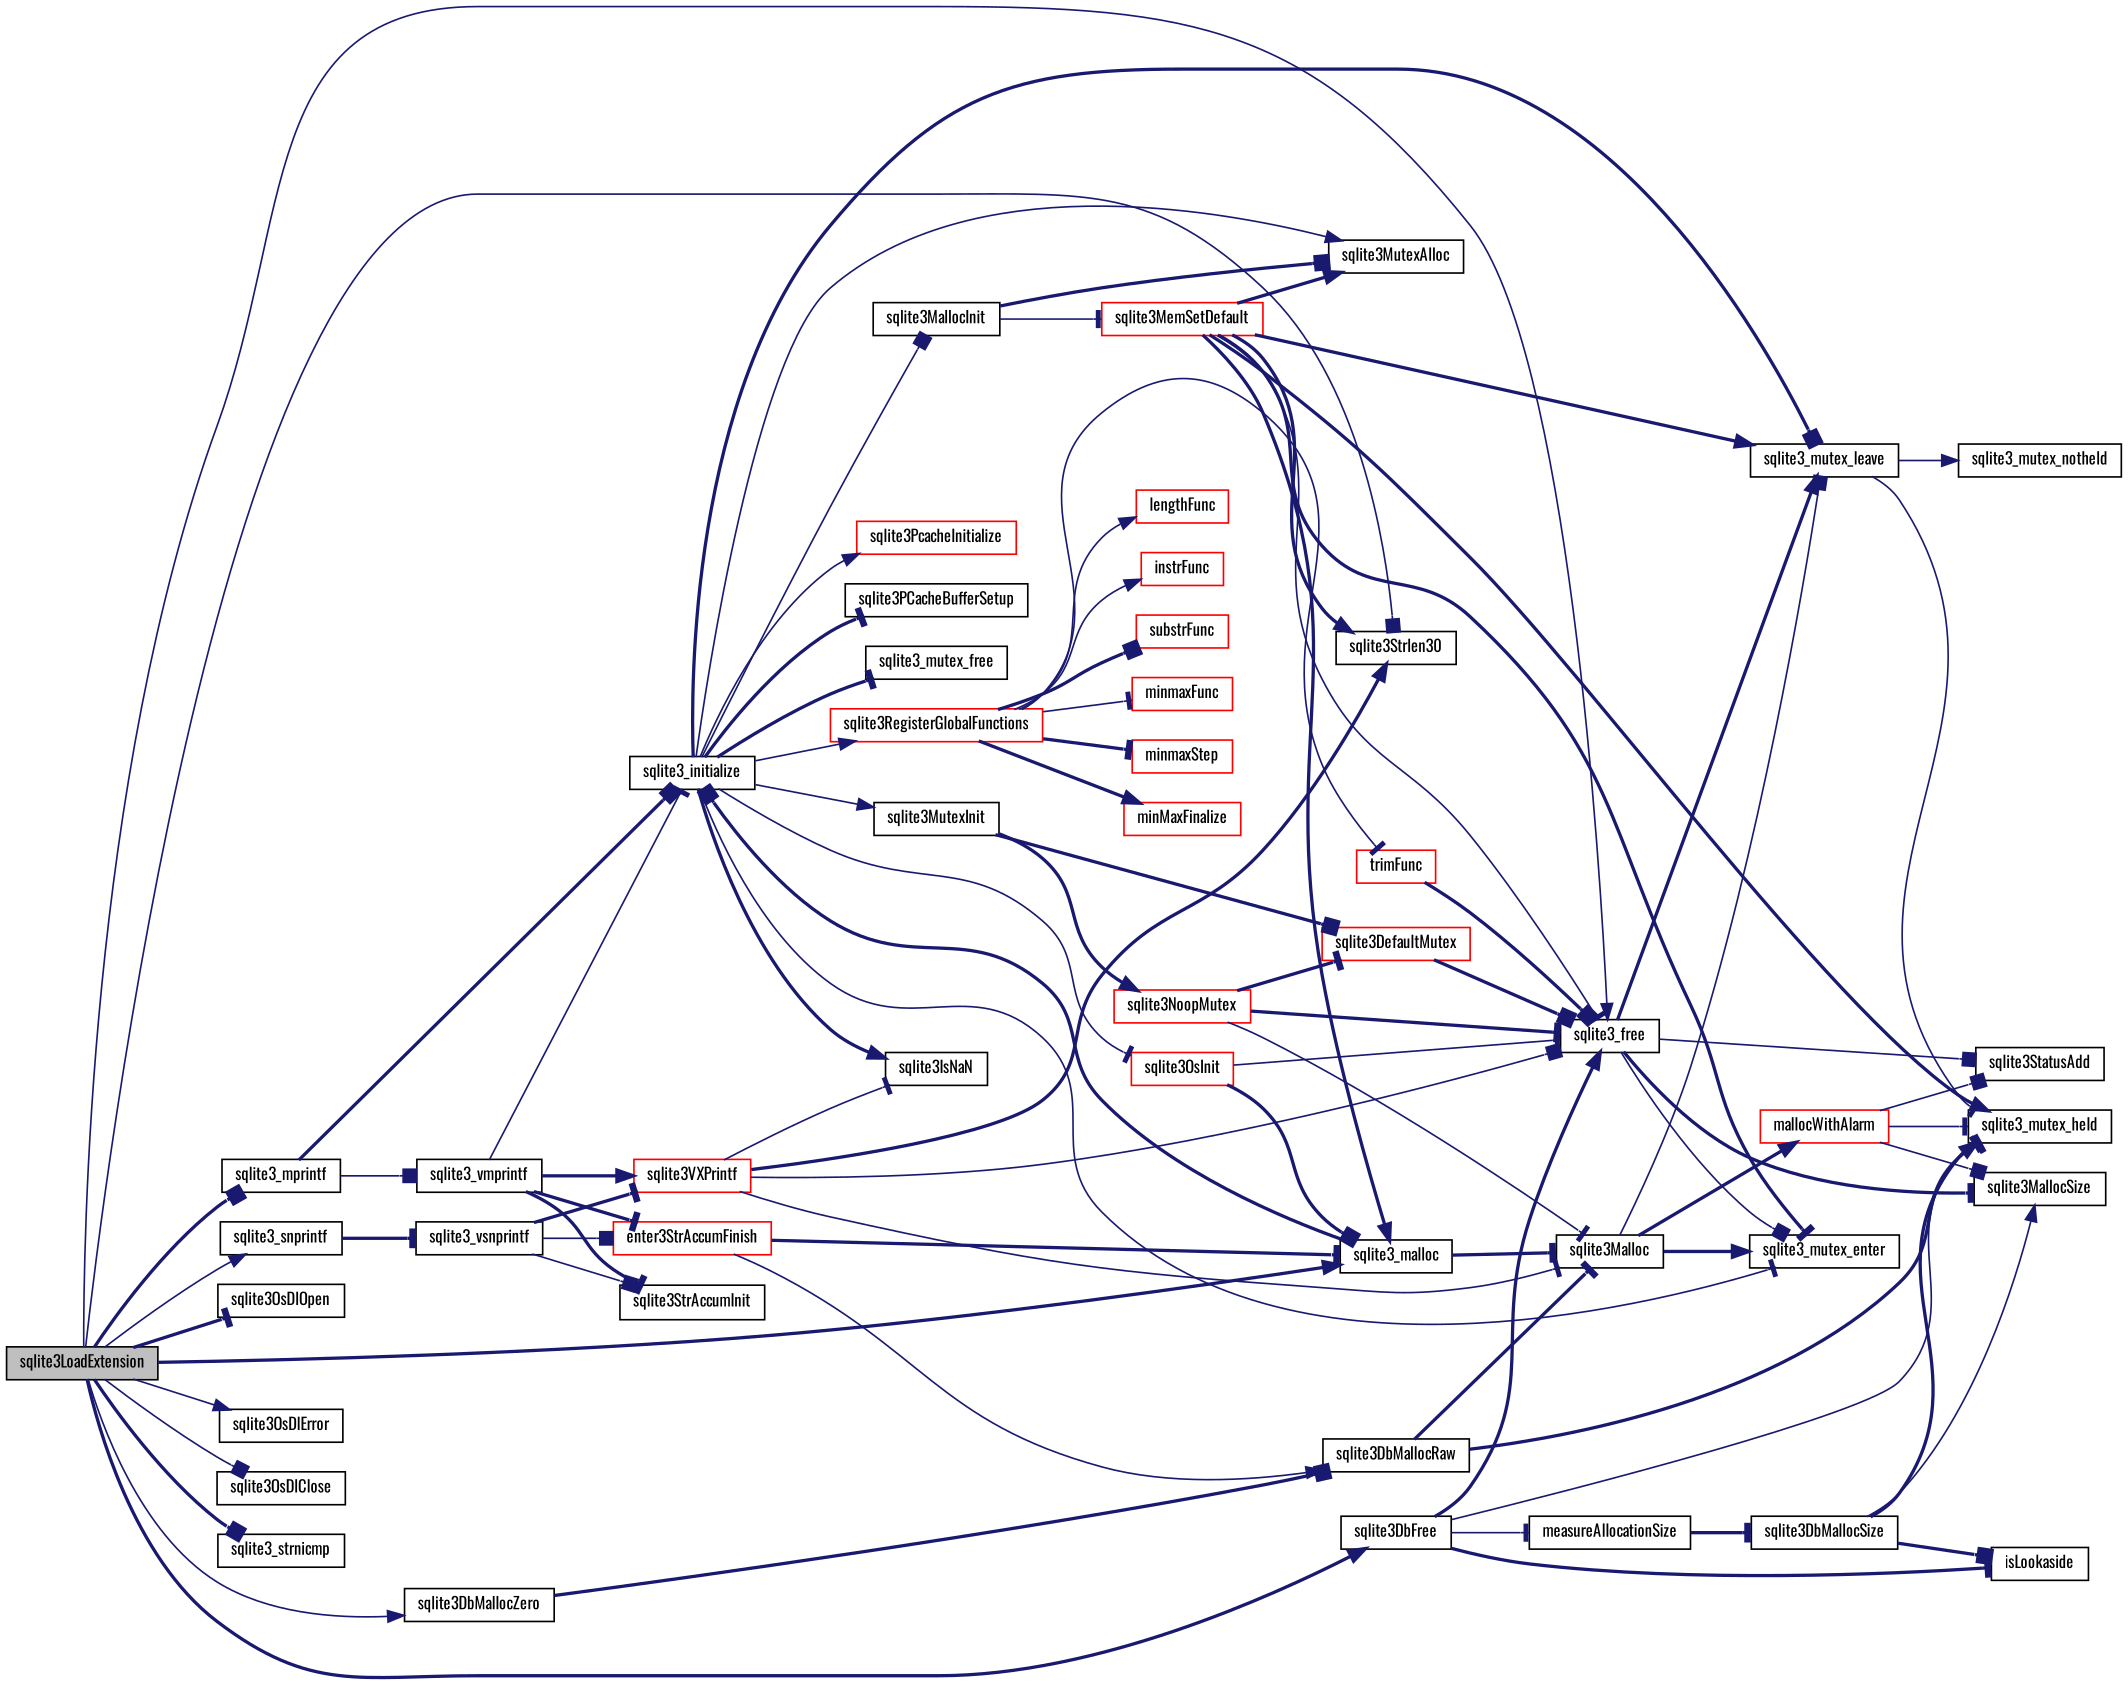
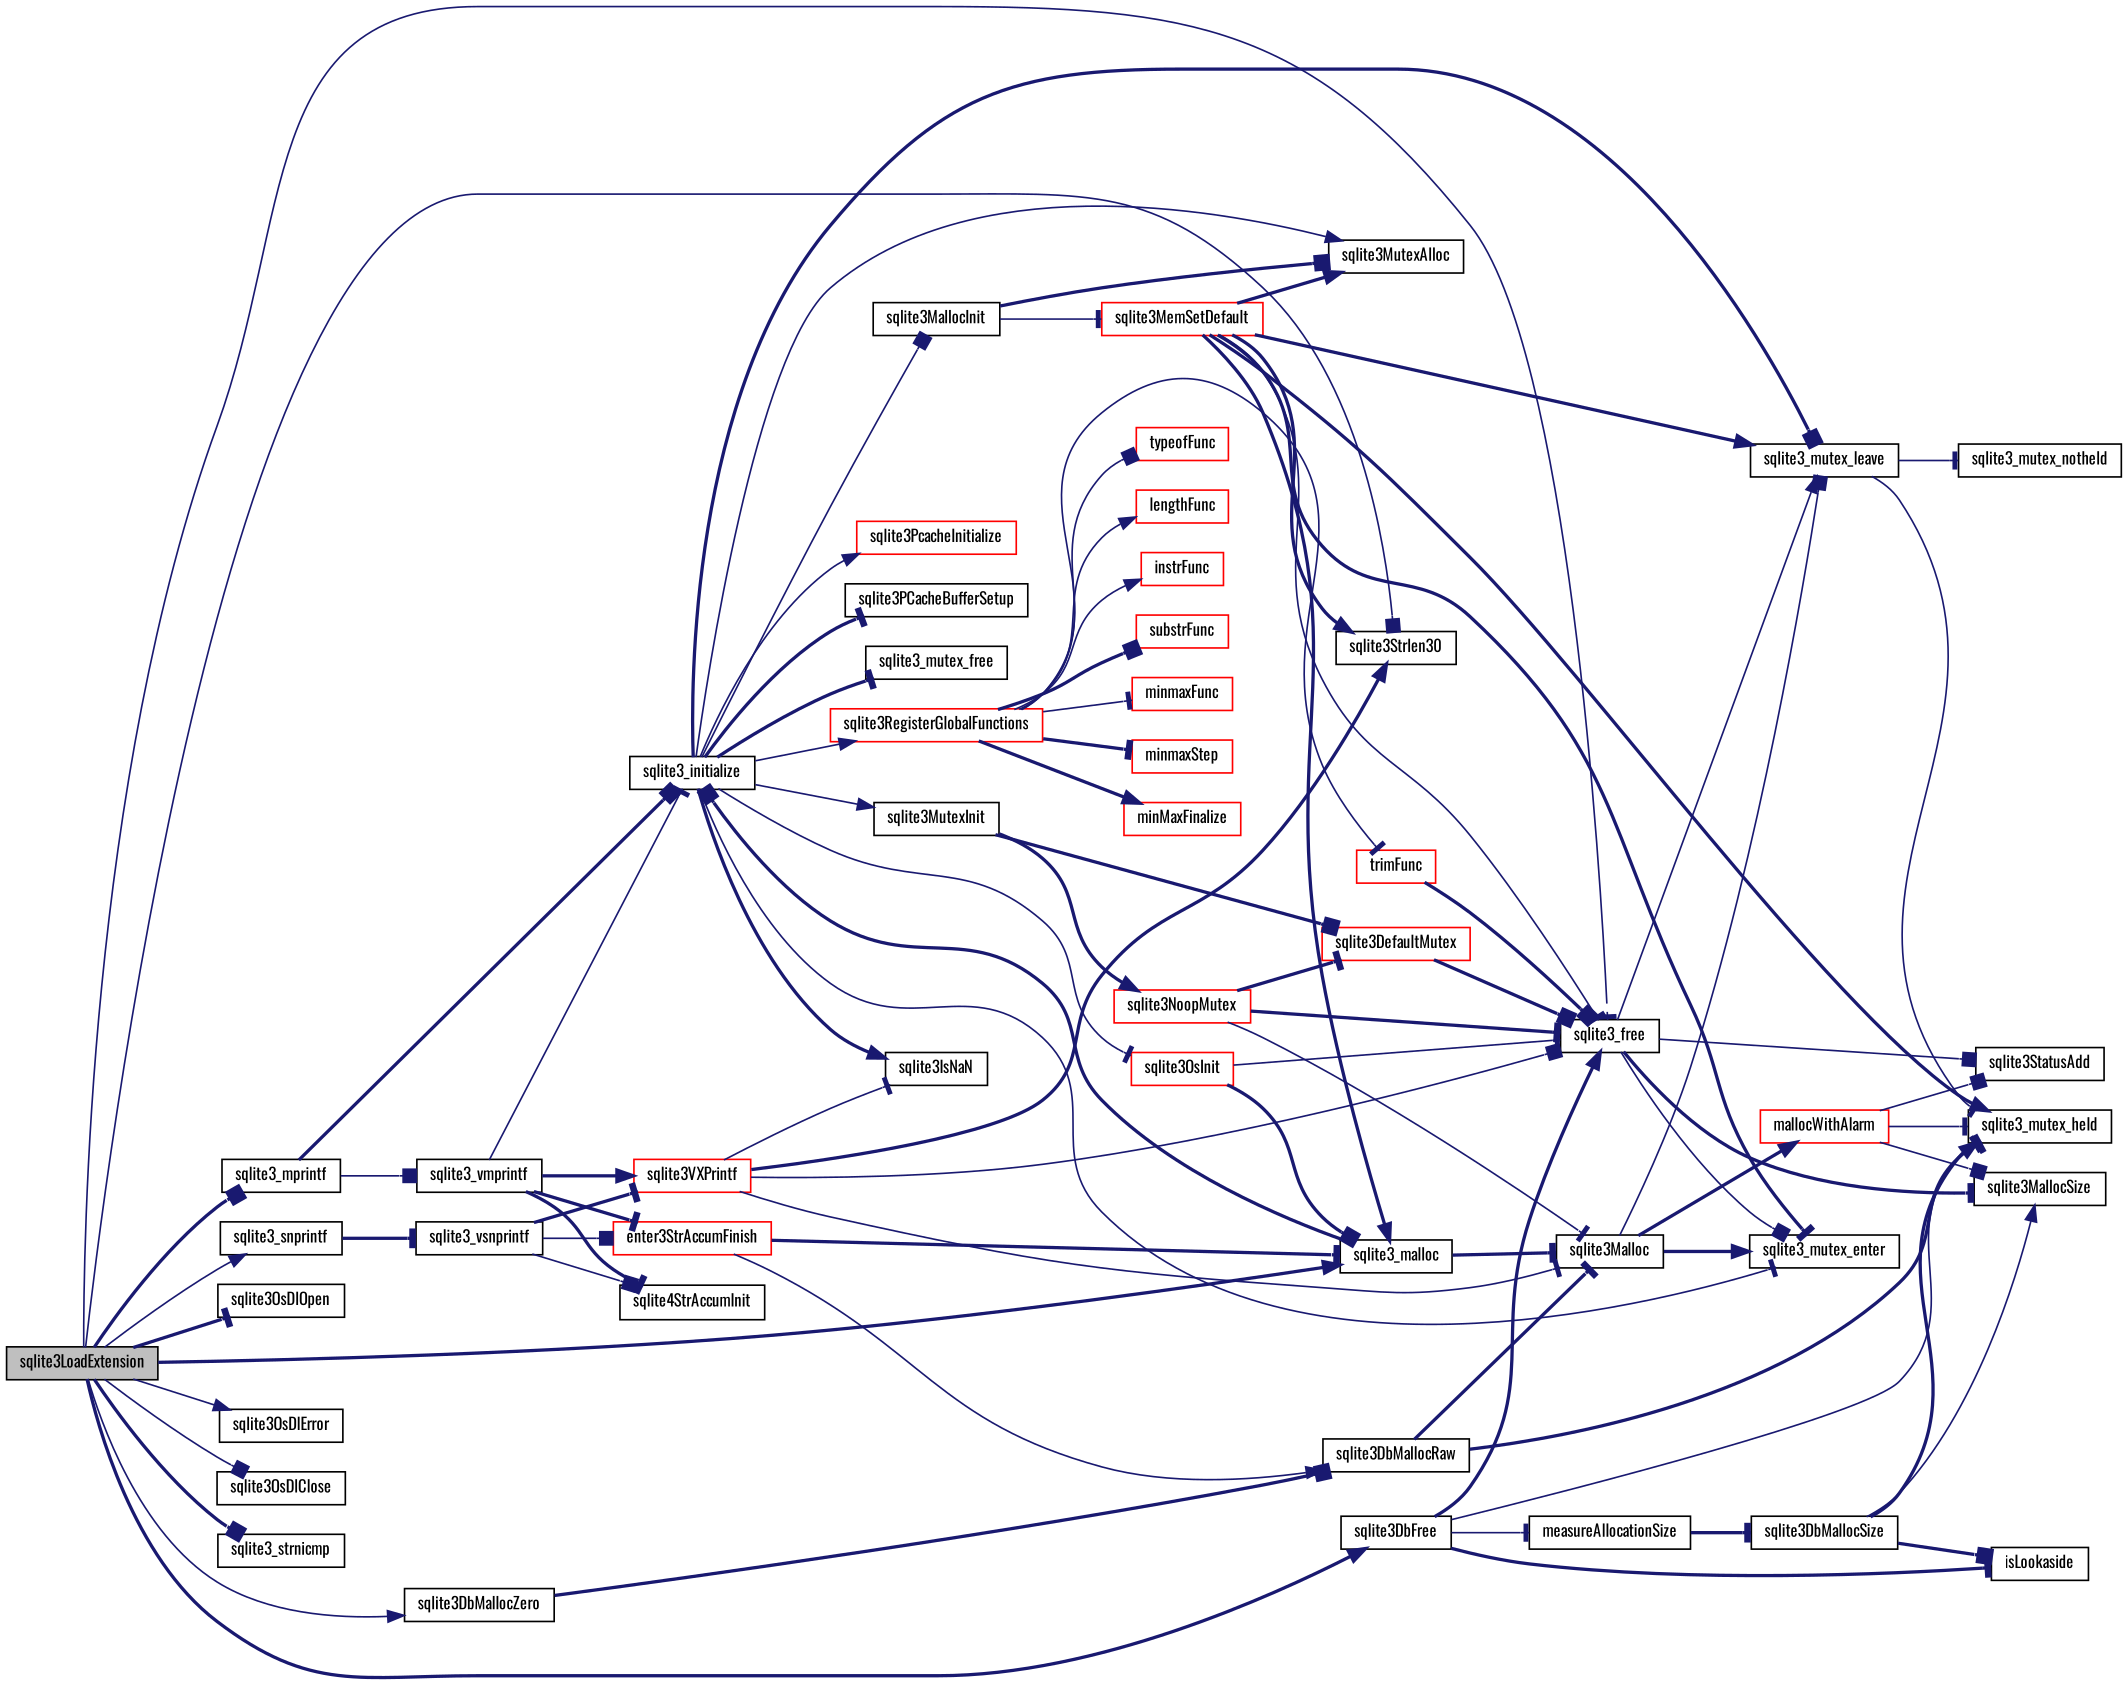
edge "sqlite3LoadExtension" -> "sqlite3_free": arrowhead normal -> tee
node "typeofFunc": added
edge "sqlite3_mutex_leave" -> "sqlite3_mutex_notheld": arrowhead normal -> tee
edge "sqlite3_free" -> "sqlite3_mutex_leave": style bold -> solid
node "sqlite3StrAccumInit": label "sqlite3StrAccumInit" -> "sqlite4StrAccumInit"
